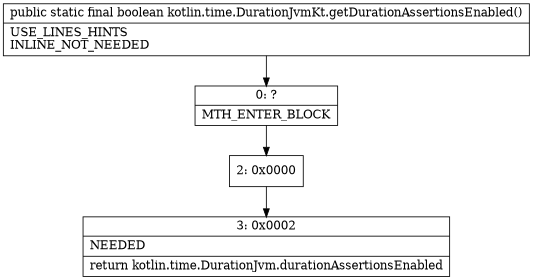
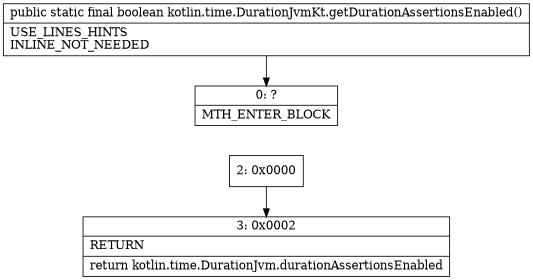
edge "0: ?" -> "2: 0x0000": removed
node "3: 0x0002": text "NEEDED" -> "RETURN"
